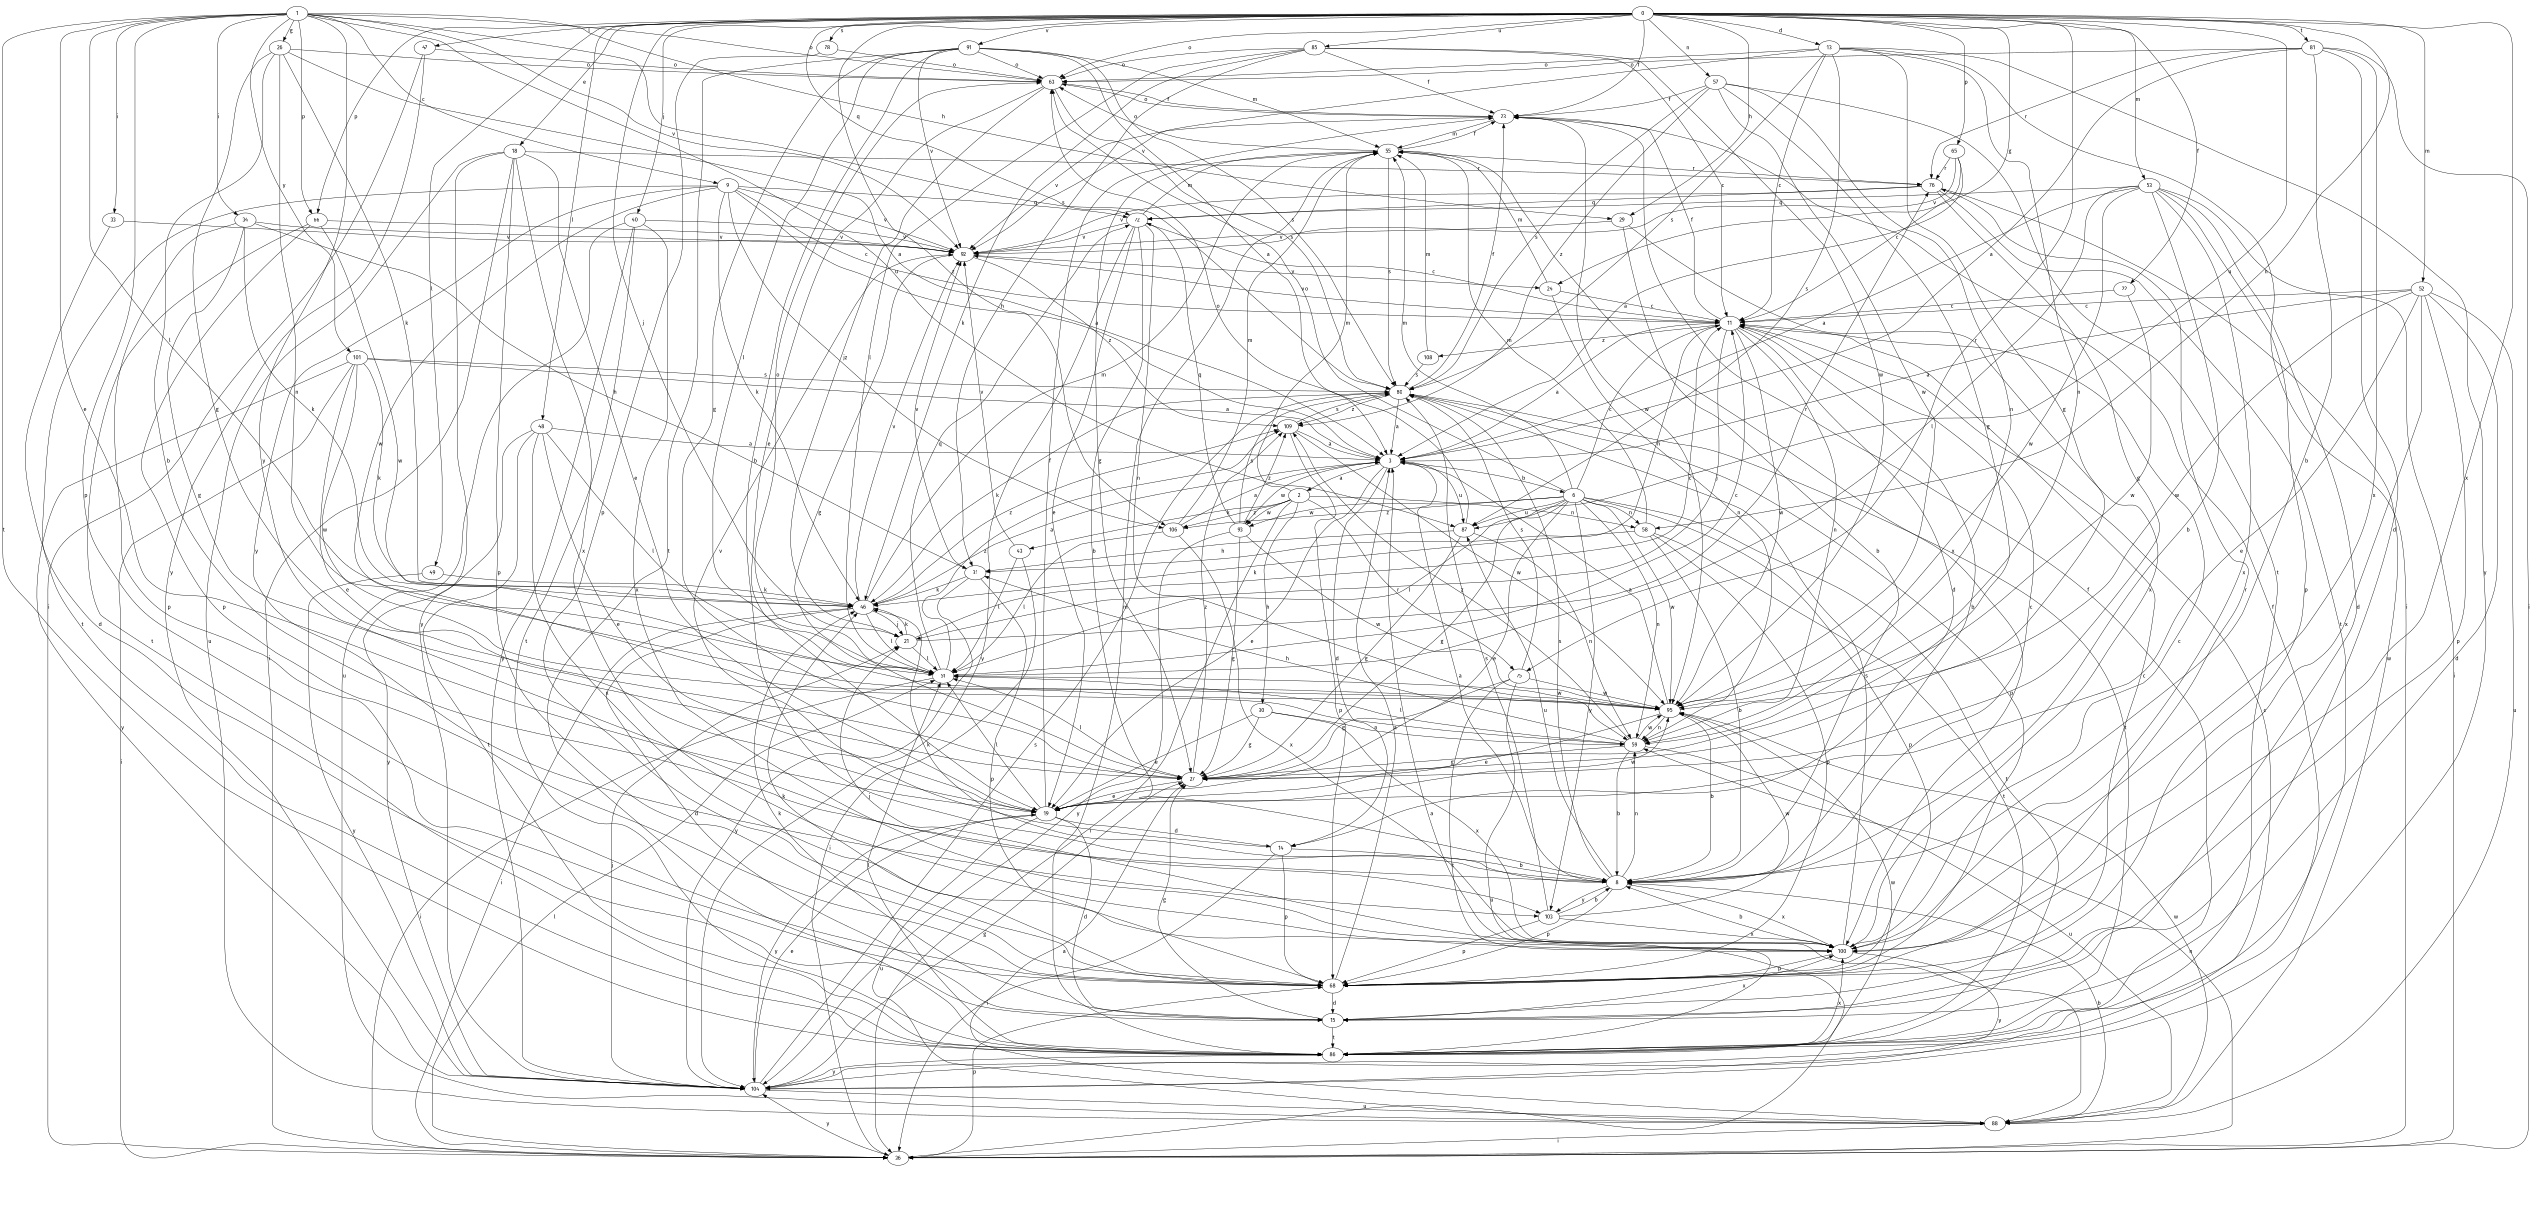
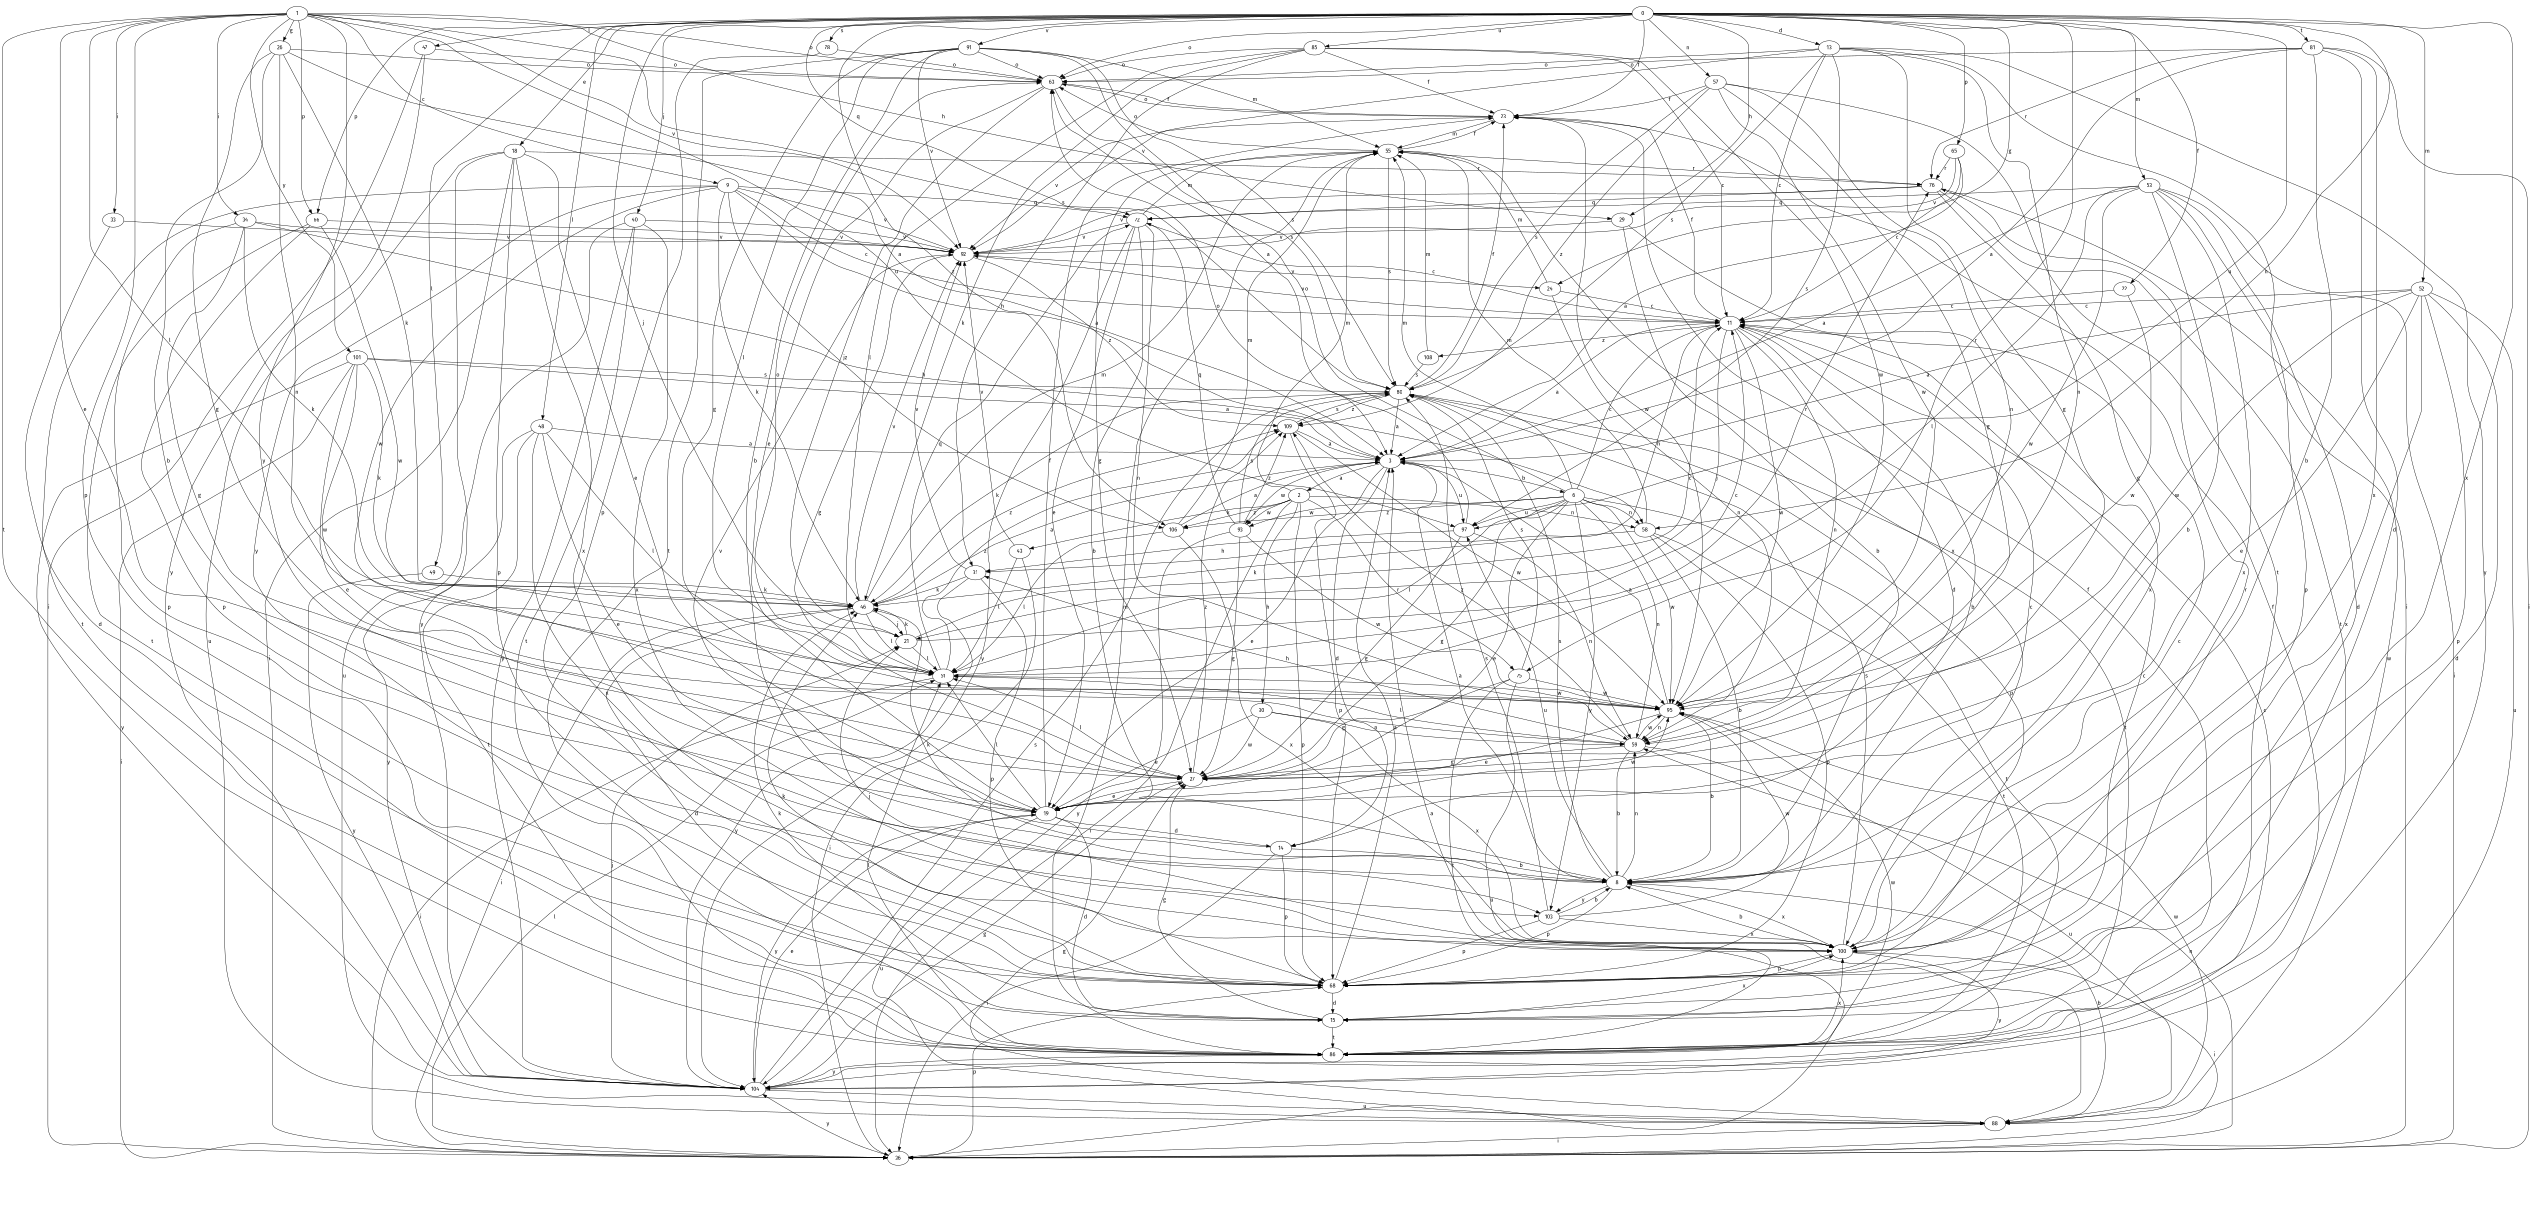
edge "34" -> "31": now "34" -> "58"
node "87": label "87" -> "97"
edge "30" -> "27": label "g" -> "w"
edge "6" -> "68": now "2" -> "68"
edge "88" -> "27": label "a" -> "g"
edge "100" -> "36": added, label "i"
